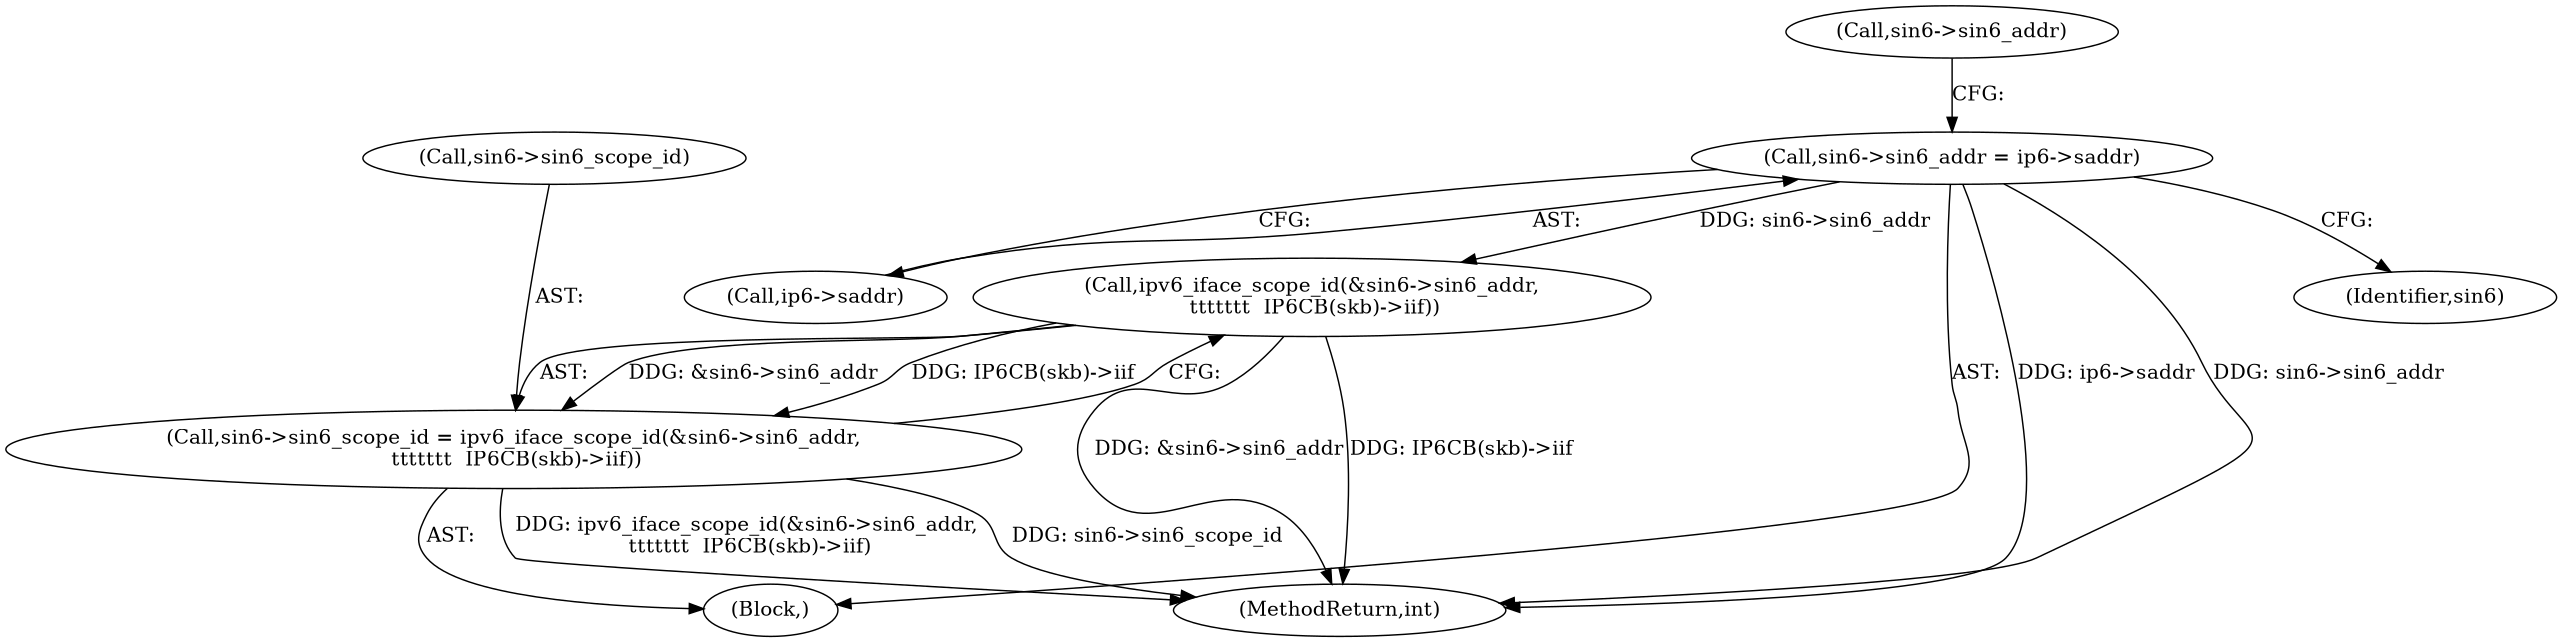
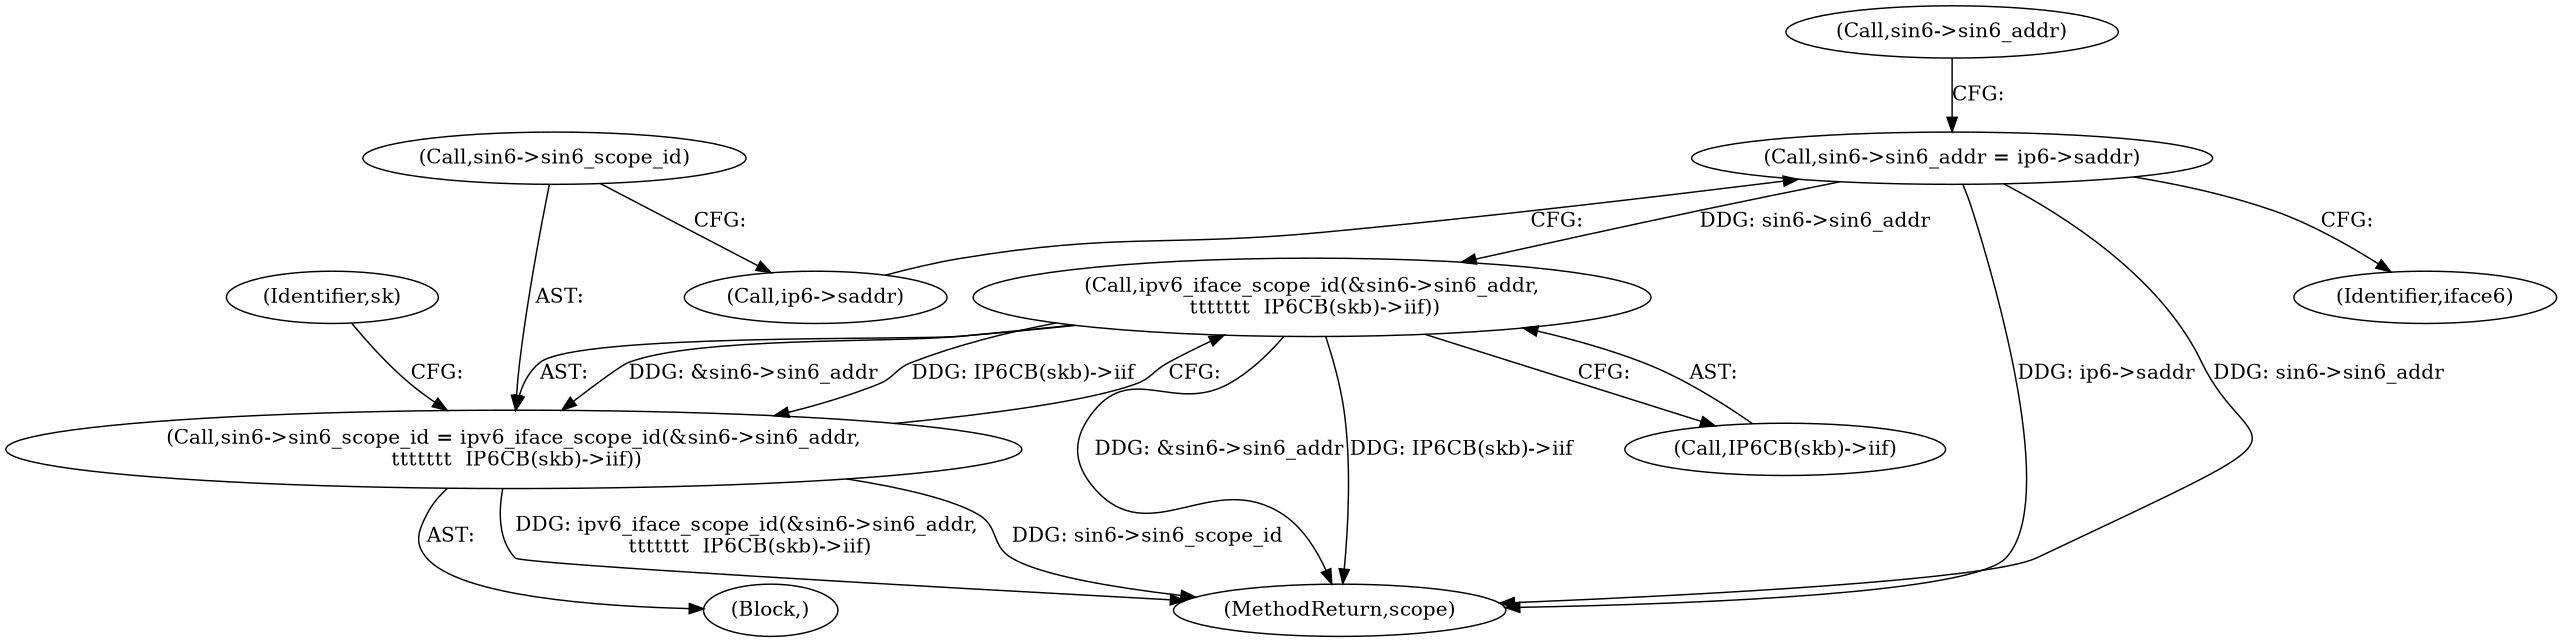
edge "(Call,sin6->sin6_addr = ip6->saddr)" -> "(Call,ip6->saddr)": now "(Call,sin6->sin6_scope_id)" -> "(Call,ip6->saddr)"
edge "(Call,ip6->saddr)" -> "(Call,sin6->sin6_addr = ip6->saddr)": label "AST: " -> "CFG: "
node "(Identifier,sk)": added
node "(Identifier,sin6)": label "(Identifier,sin6)" -> "(Identifier,iface6)"
node "(Call,IP6CB(skb)->iif)": added
edge "(Call,sin6->sin6_addr = ip6->saddr)" -> "(Block,)": removed, label "AST:"
node "(MethodReturn,int)": label "(MethodReturn,int)" -> "(MethodReturn,scope)"
